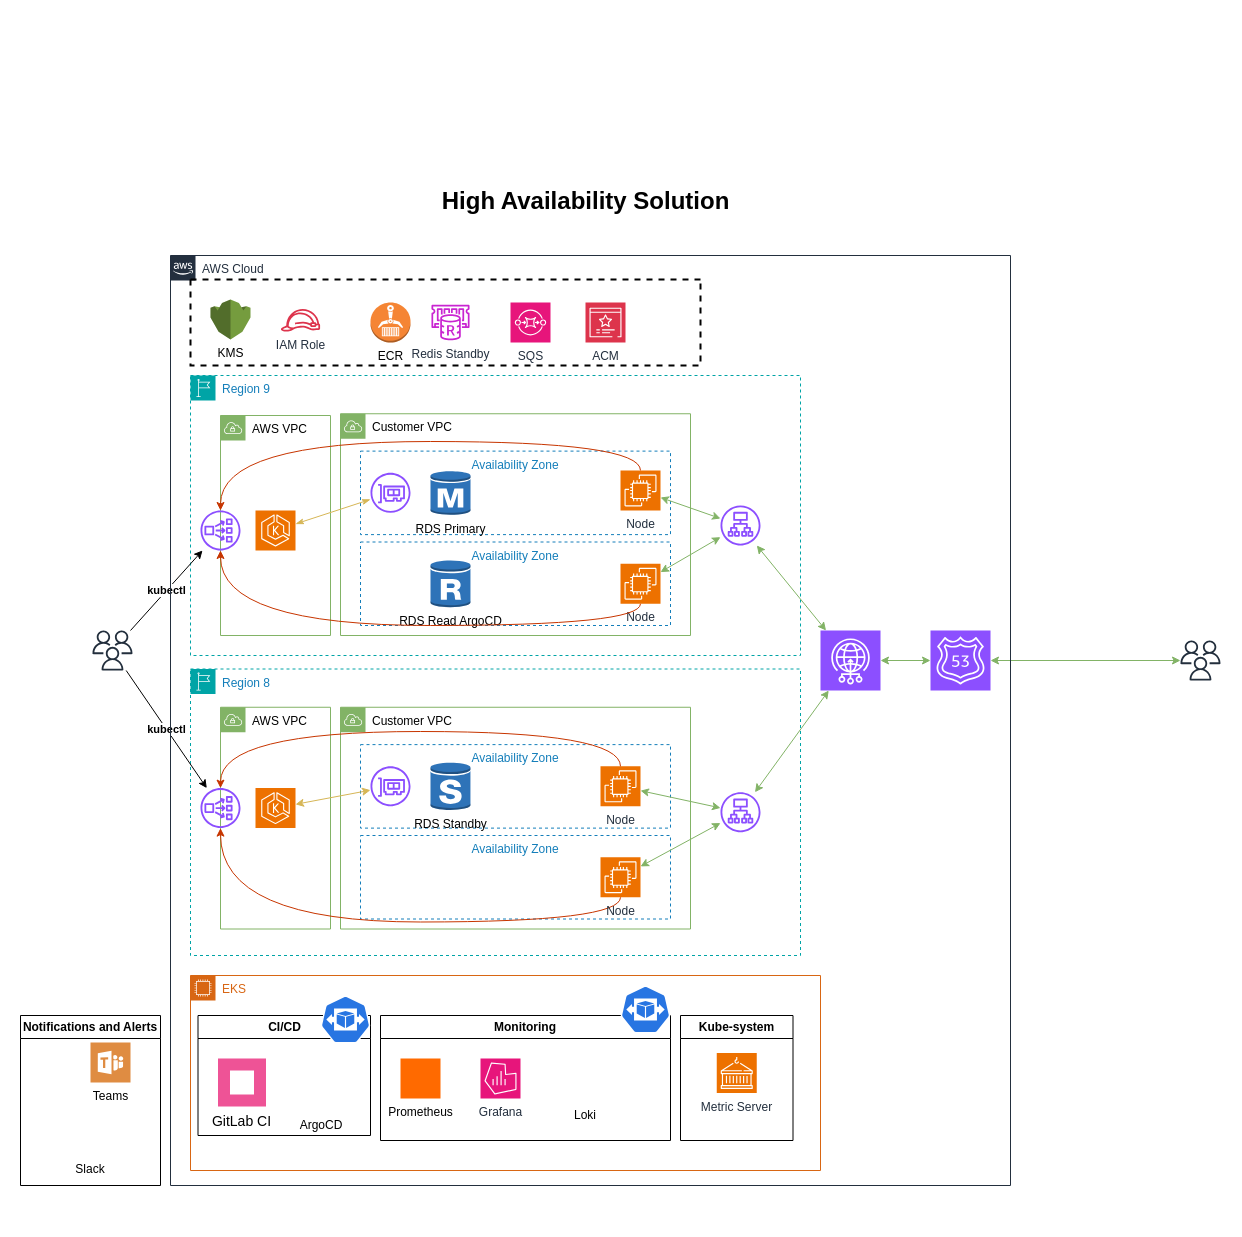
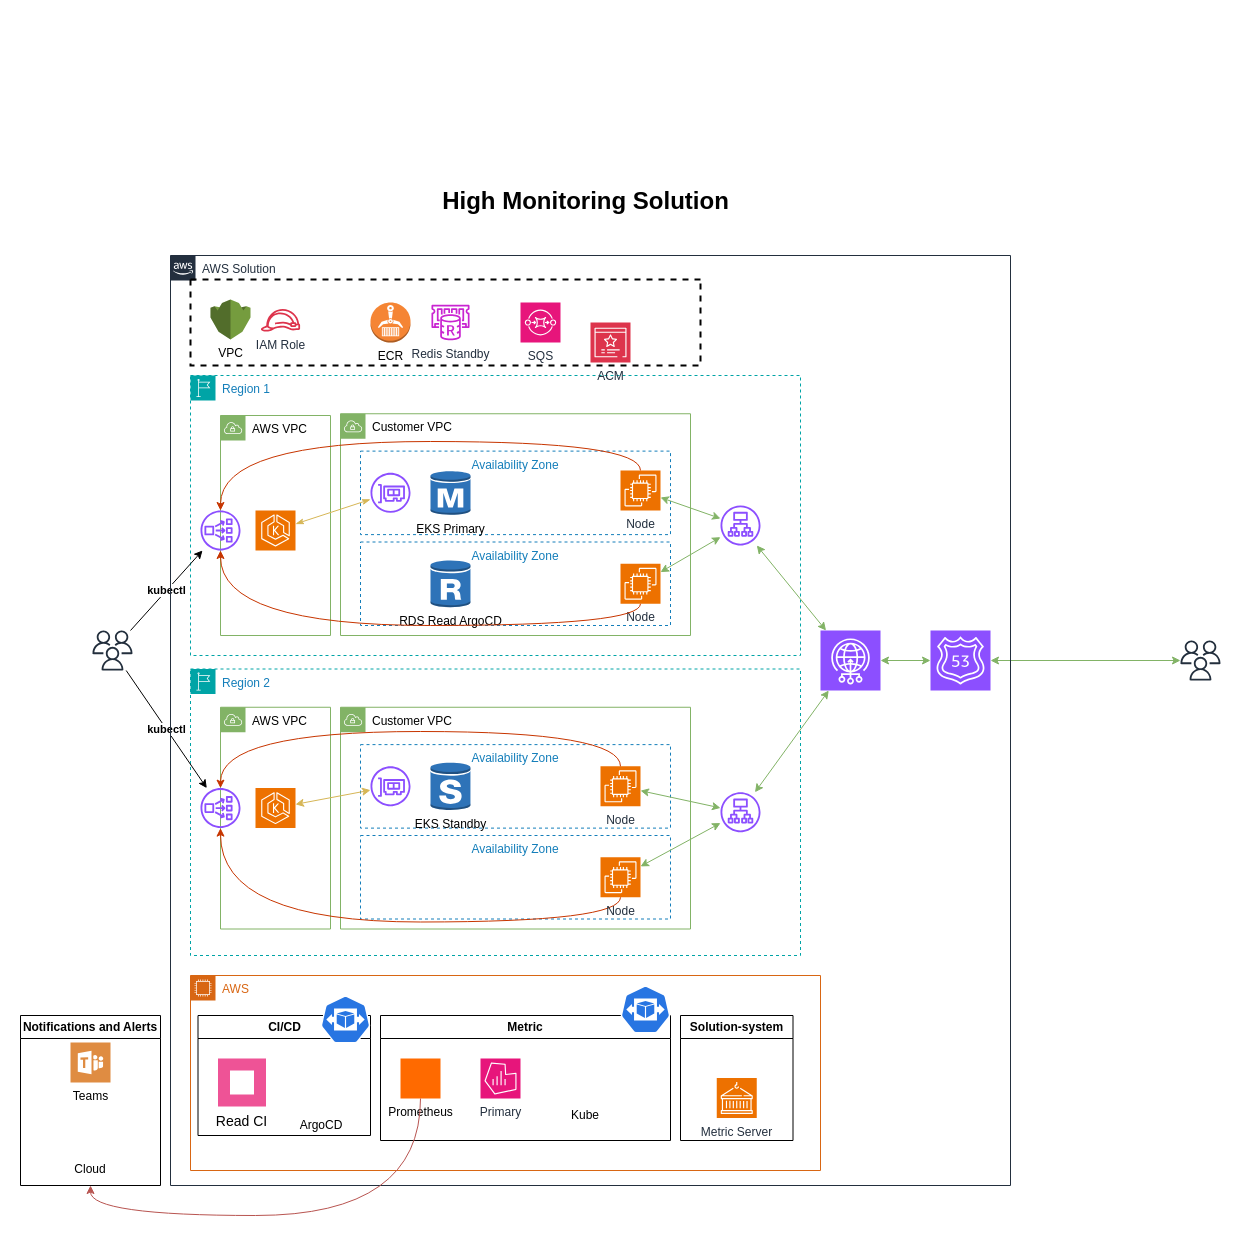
node "High Availability Solution": label "High Availability Solution" -> "High Monitoring Solution"
node "AWS Cloud": label "AWS Cloud" -> "AWS Solution"
node "IAM Role": moved (301, 320) -> (281, 320)
node "SQS": moved (531, 323) -> (541, 323)
node "ACM": moved (606, 323) -> (611, 343)
node "KMS": label "KMS" -> "VPC"
node "Region 9": label "Region 9" -> "Region 1"
node "RDS Primary": label "RDS Primary" -> "EKS Primary"
node "Region 8": label "Region 8" -> "Region 2"
node "RDS Standby": label "RDS Standby" -> "EKS Standby"
node "EKS": label "EKS" -> "AWS"
node "Monitoring": label "Monitoring" -> "Metric"
node "Kube-system": label "Kube-system" -> "Solution-system"
node "Teams": moved (111, 1063) -> (91, 1063)
node "Metric Server": moved (737, 1073) -> (737, 1098)
node "Grafana": label "Grafana" -> "Primary"
node "Loki": label "Loki" -> "Kube"
node "GitLab CI": label "GitLab CI" -> "Read CI"
node "Slack": label "Slack" -> "Cloud"
edge "Prometheus" -> "Notifications and Alerts": added
